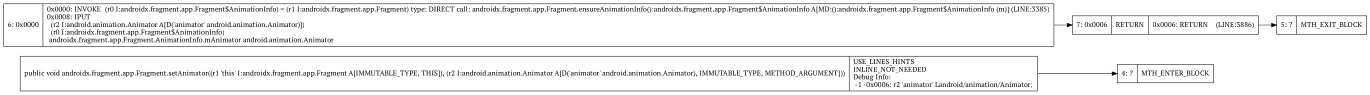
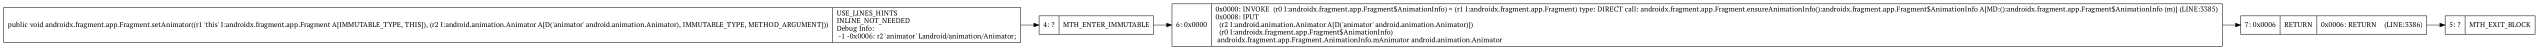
edge "4: ?" -> "6: 0x0000": added
node "7: 0x0006": text "0x0006: RETURN    (LINE:3886)" -> "0x0006: RETURN    (LINE:3386)"
node "4: ?": text "MTH_ENTER_BLOCK" -> "MTH_ENTER_IMMUTABLE"
